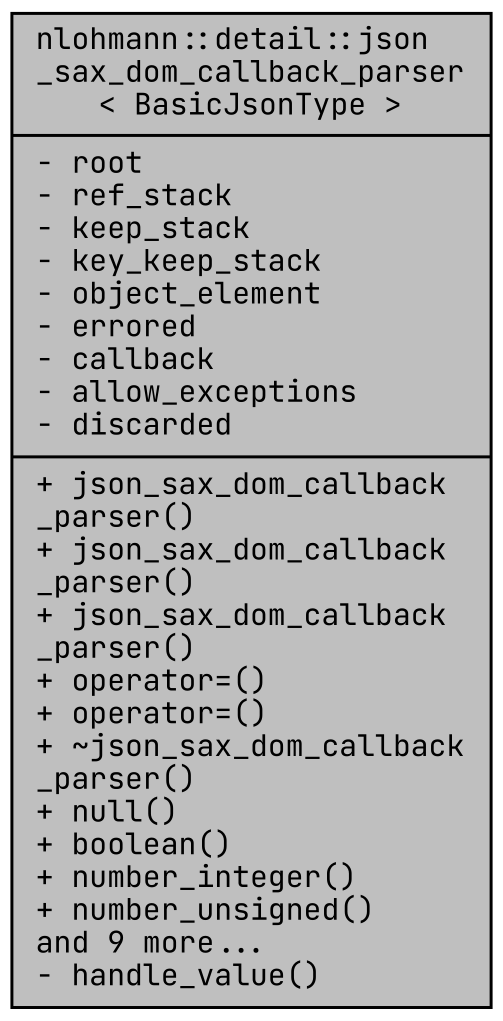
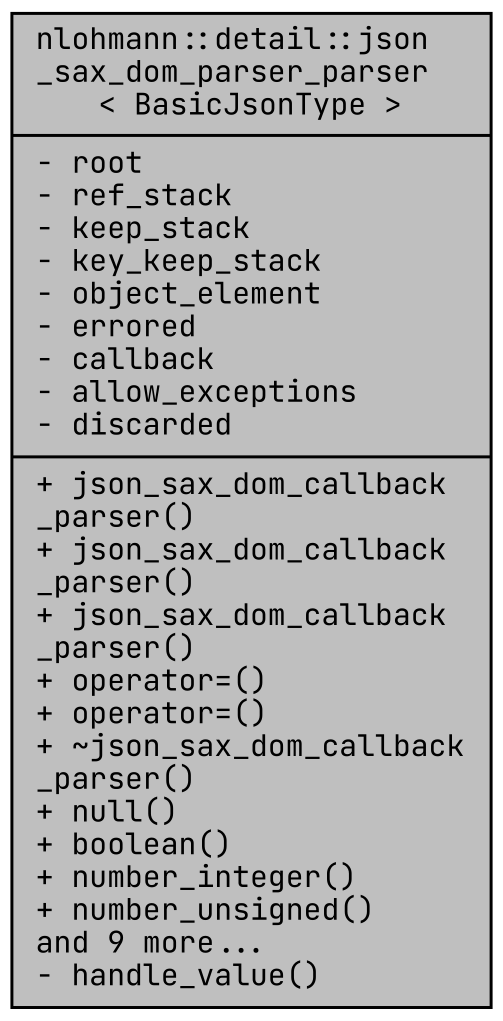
node "nlohmann::detail::json": text "_sax_dom_callback_parser" -> "_sax_dom_parser_parser"
